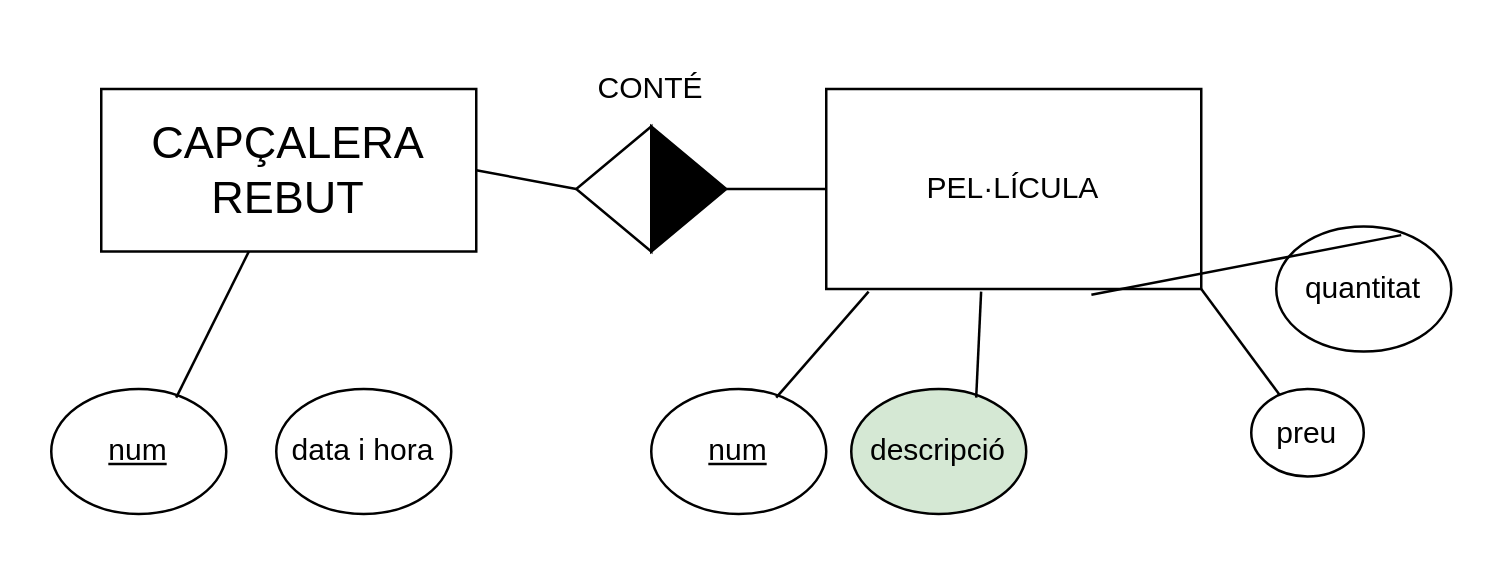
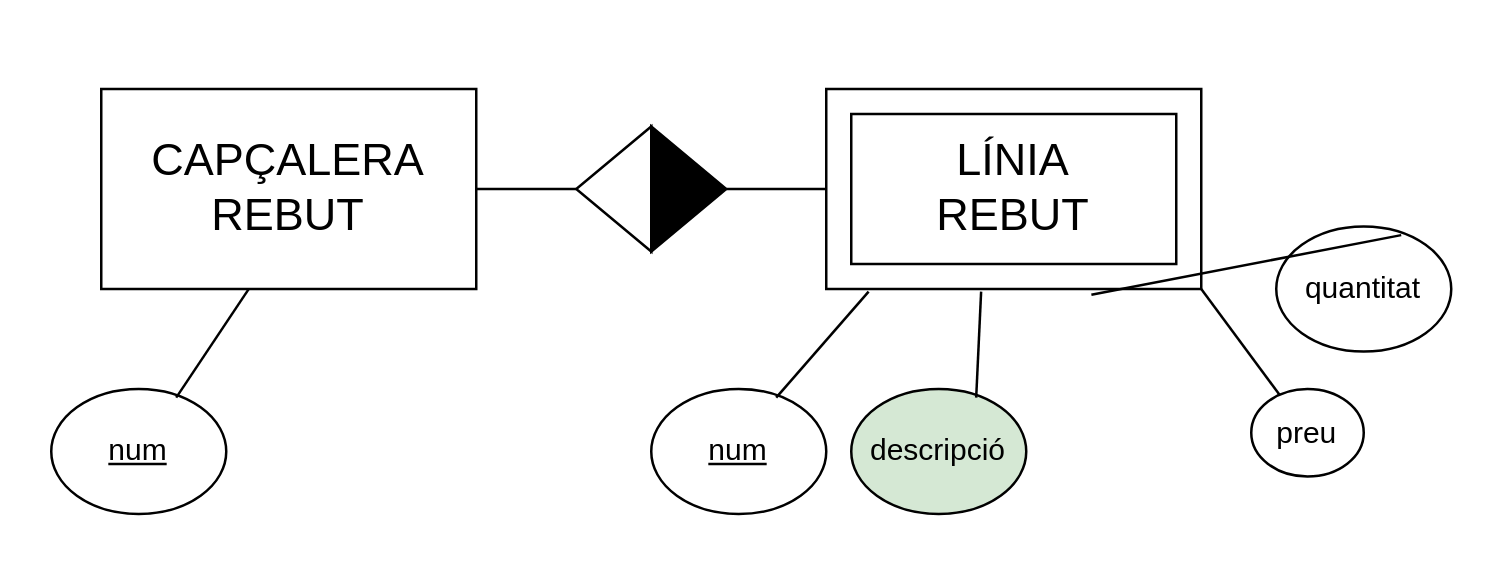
node "CONTÉ": removed
node "CAPÇALERA REBUT": size 375x163 -> 375x200
node "LÍNIA REBUT": added
node "data i hora": removed
